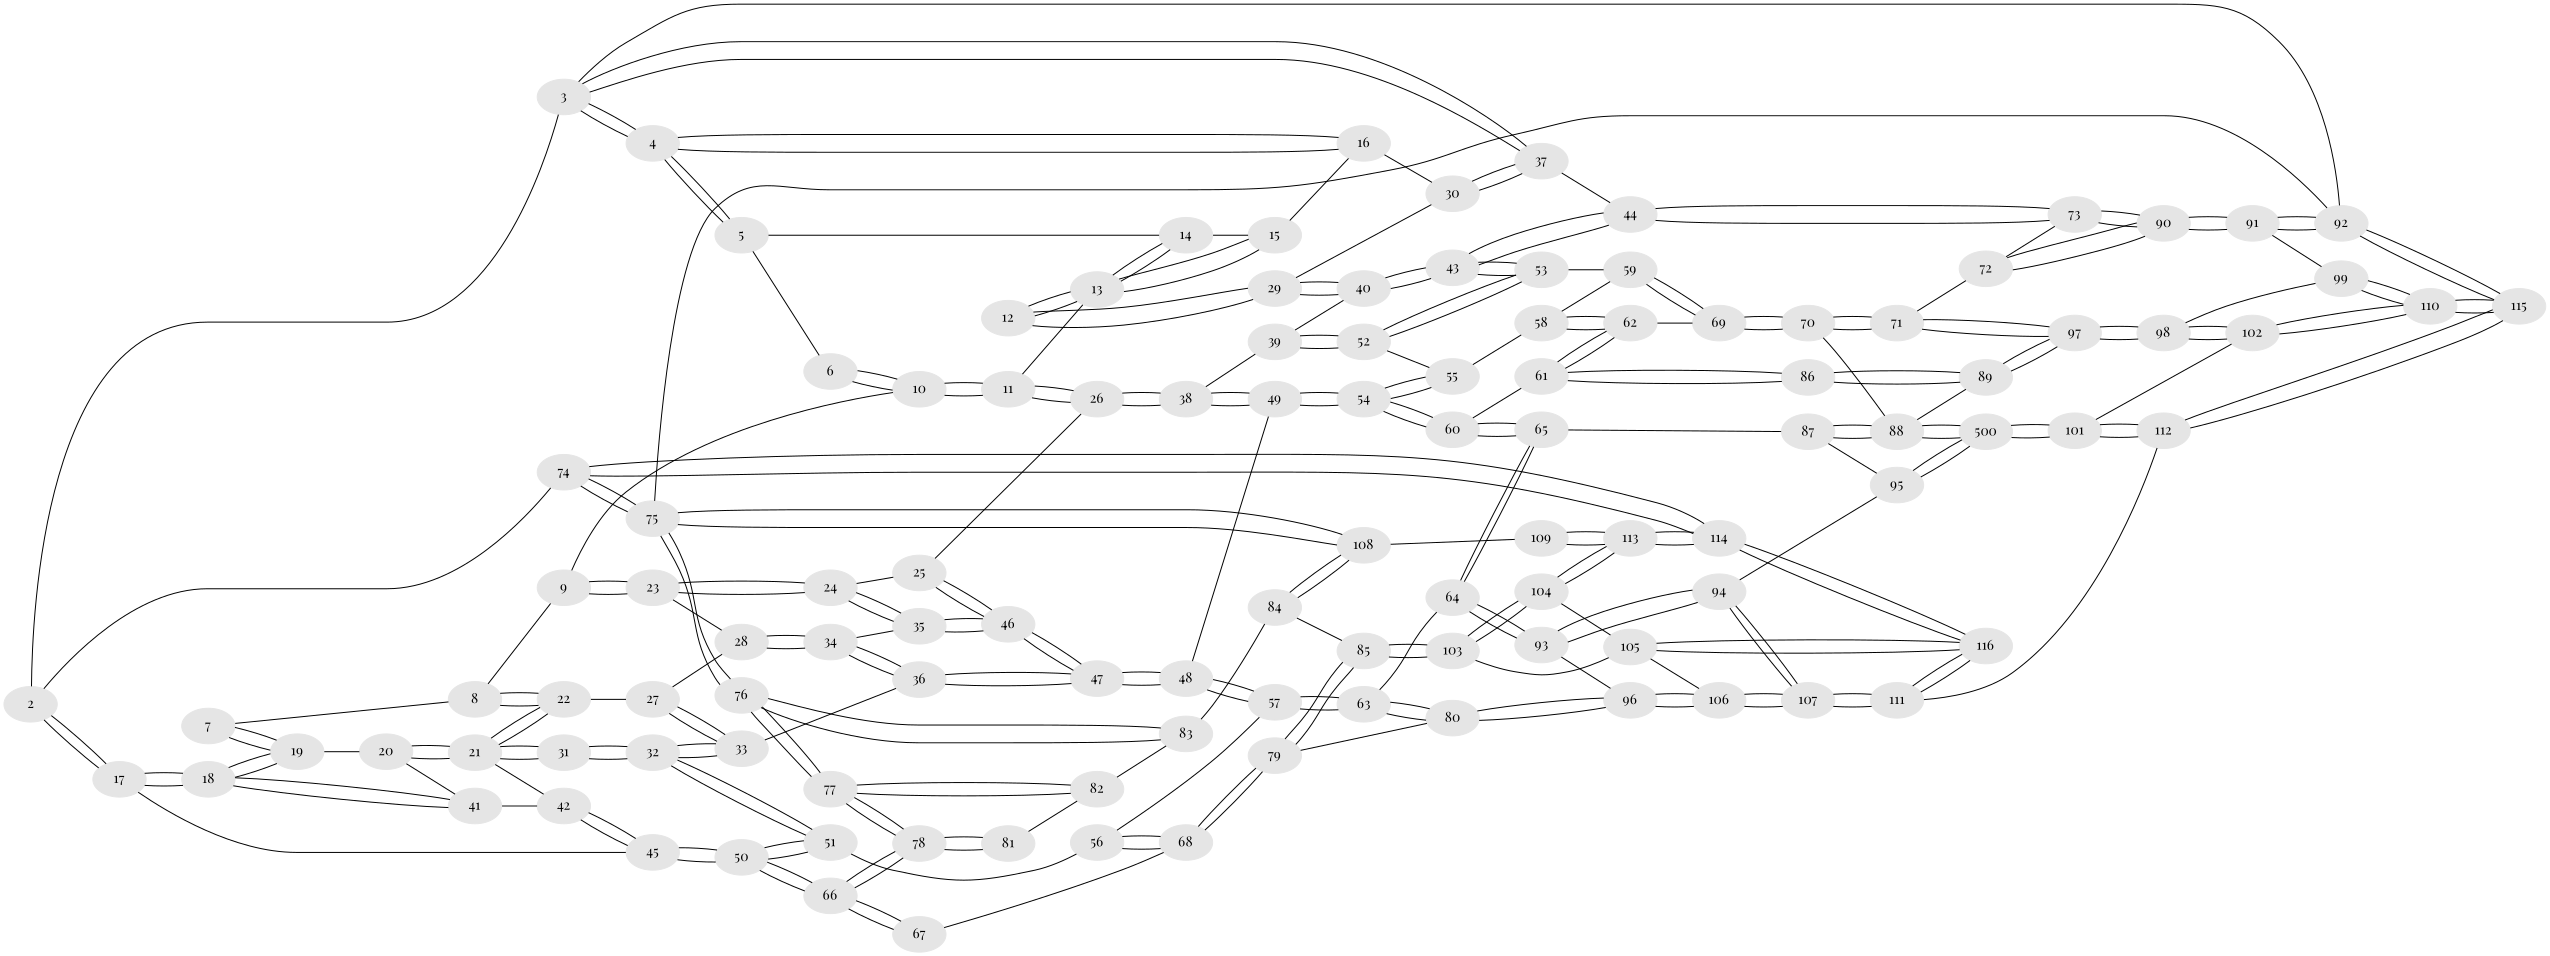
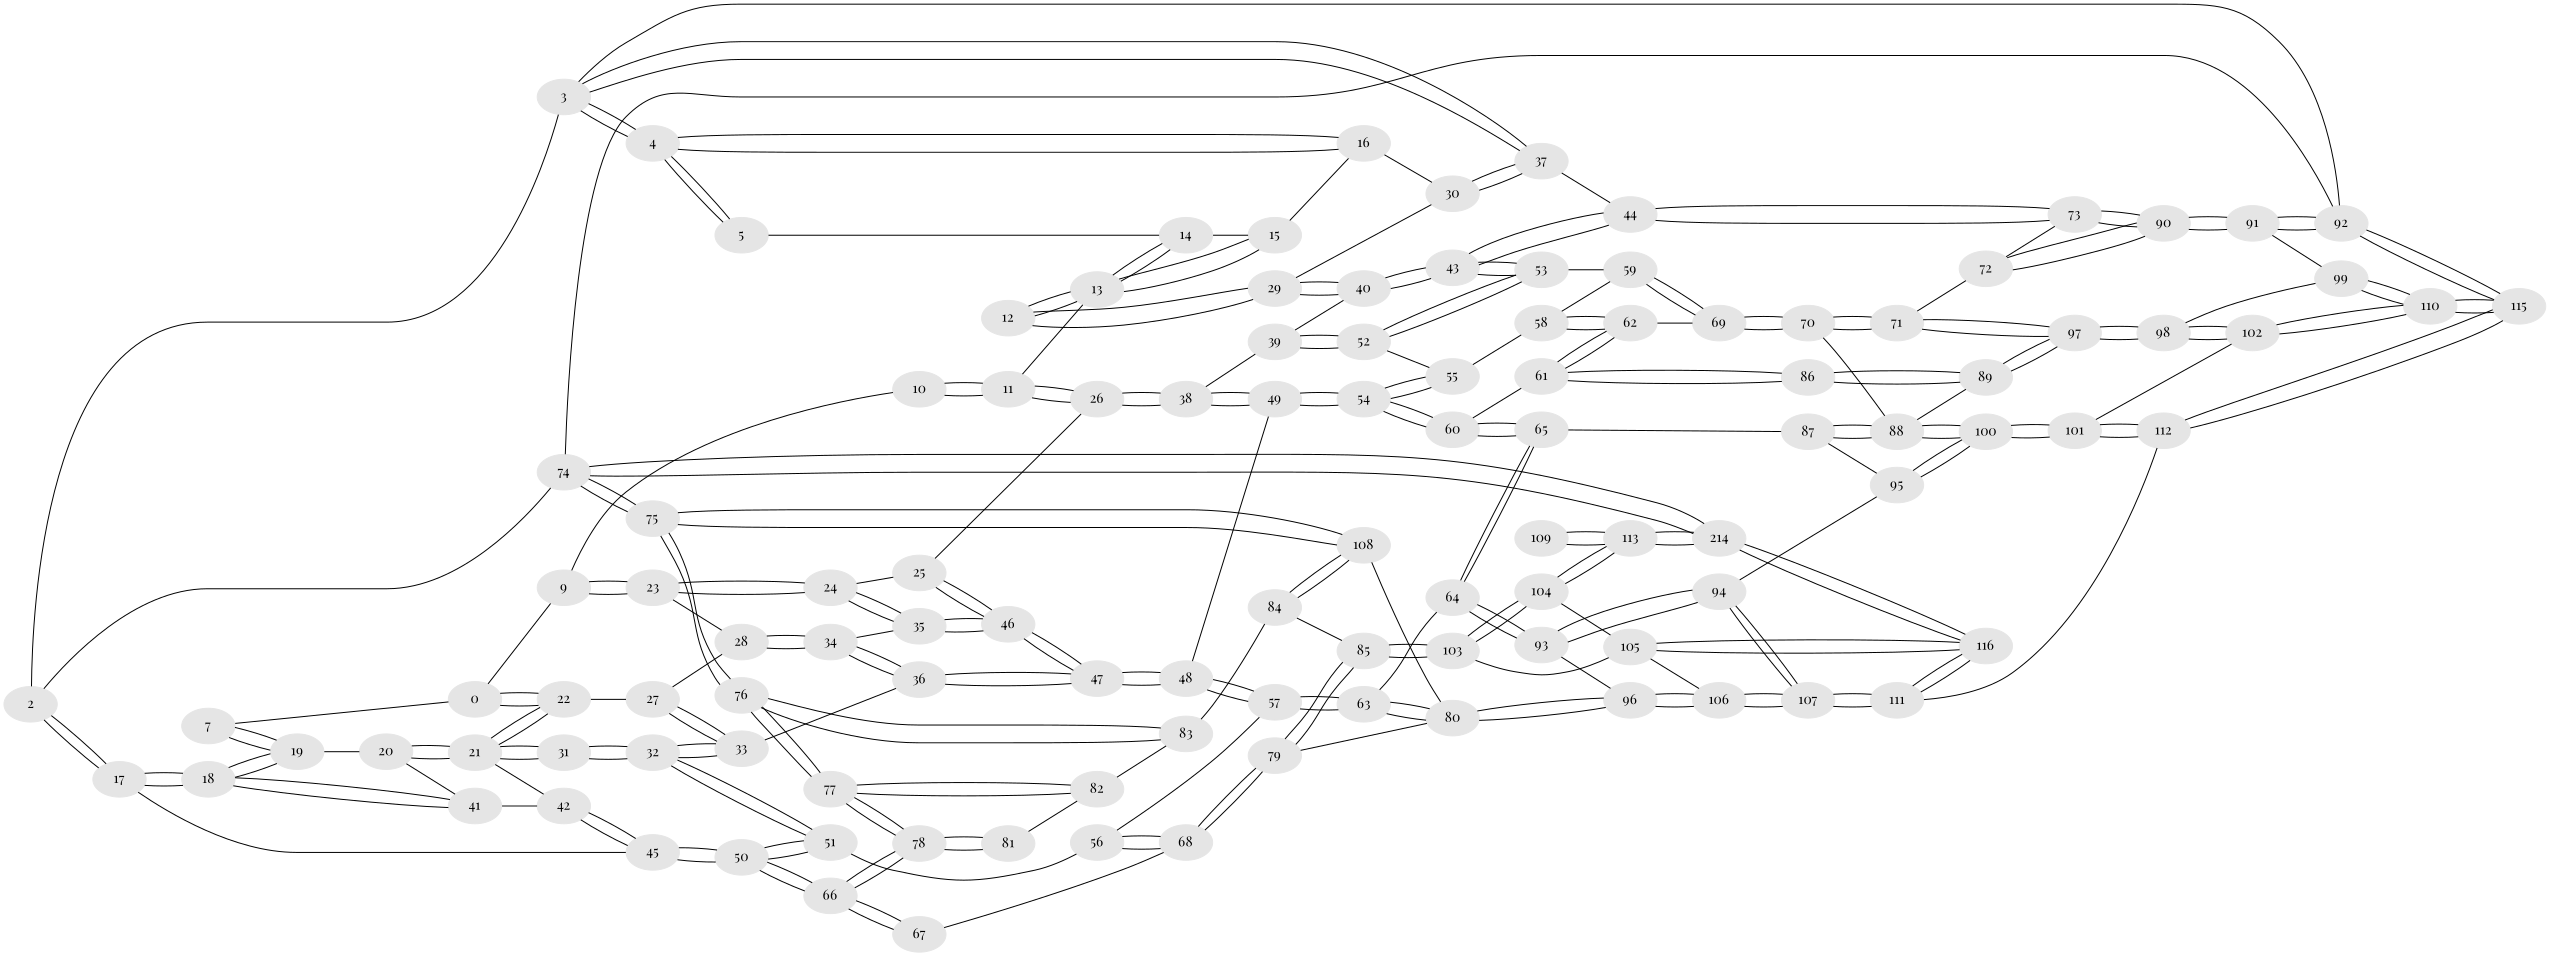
edge "92" -- "75": now "92" -- "74"
node "6": removed
node "500": label "500" -> "100"
node "114": label "114" -> "214"
edge "109" -- "108": now "80" -- "108"
node "8": label "8" -> "0"
